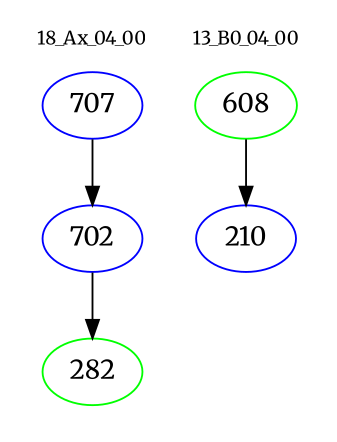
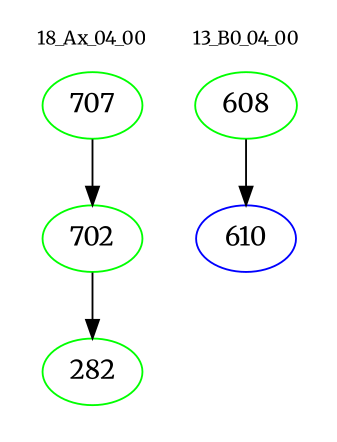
node "707": color blue -> green
node "702": color blue -> green
node "210": label "210" -> "610"
